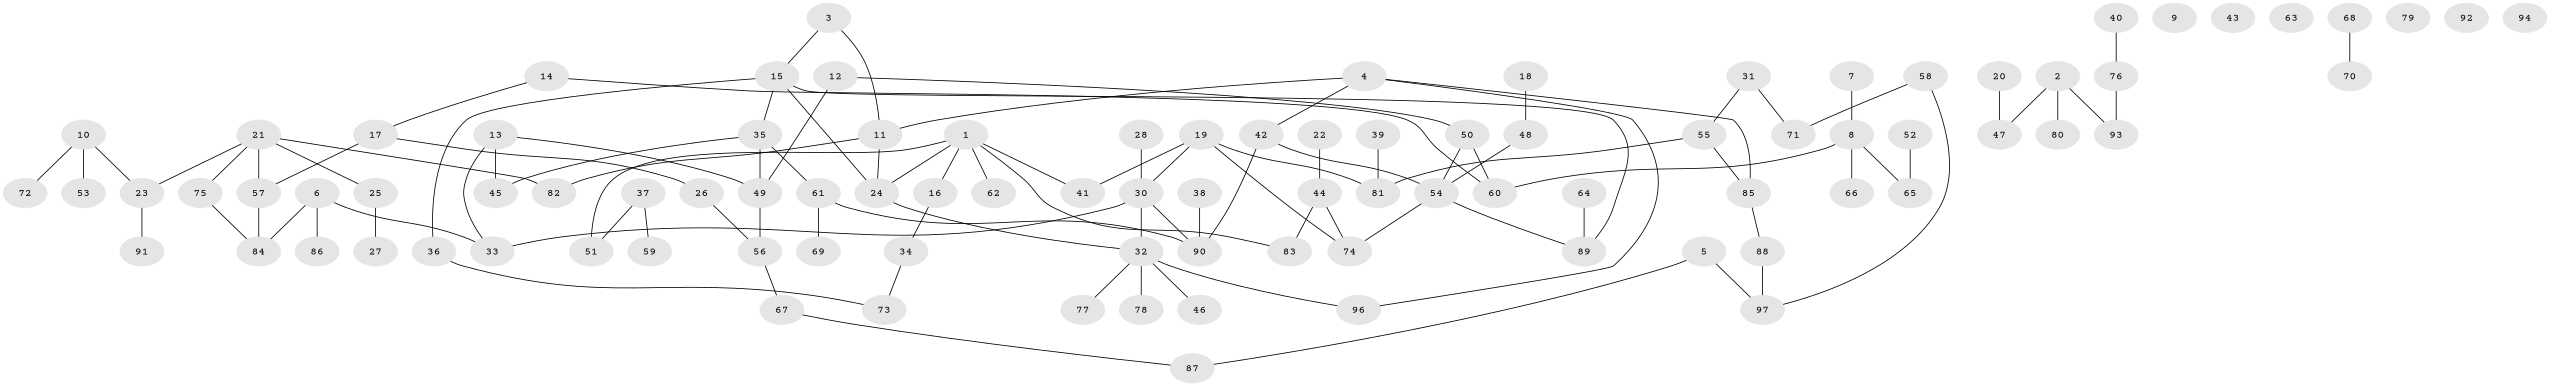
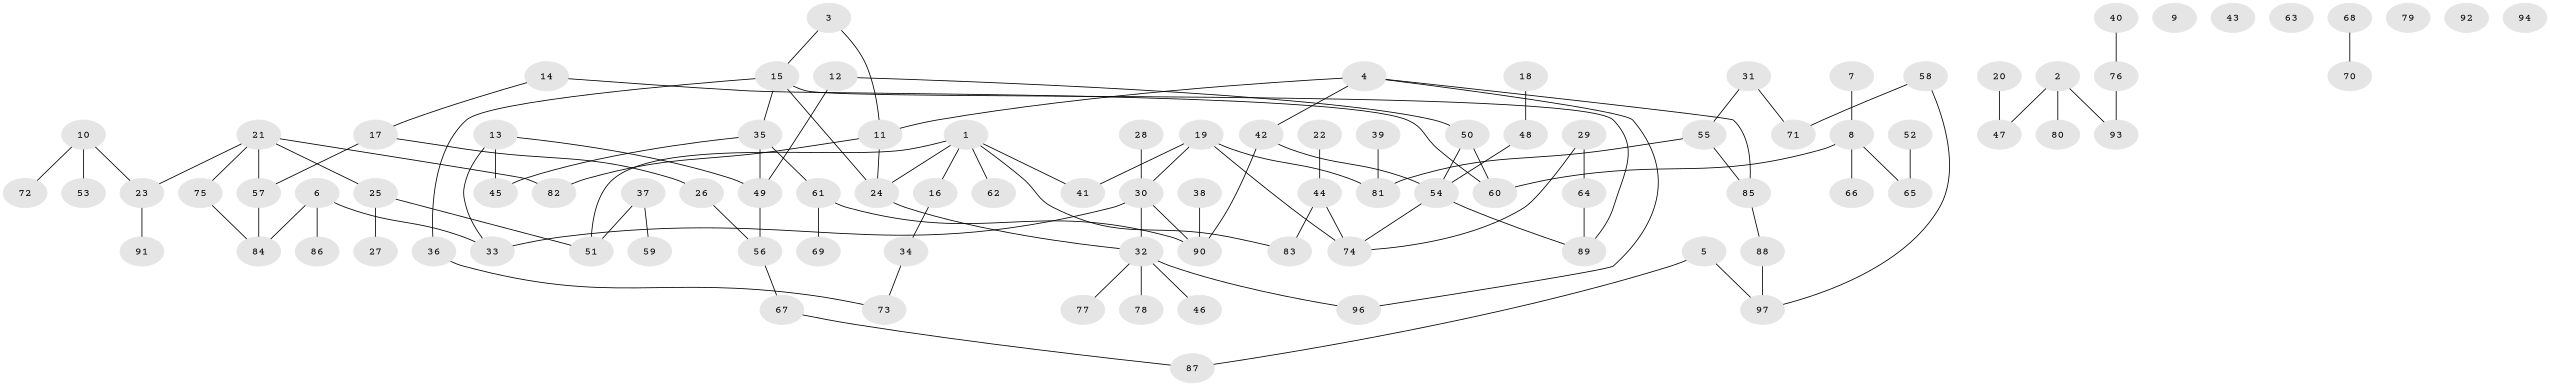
node "29": added
edge "25" -- "51": added
